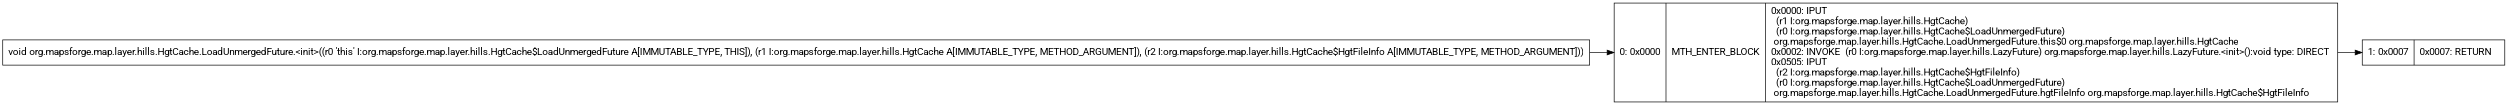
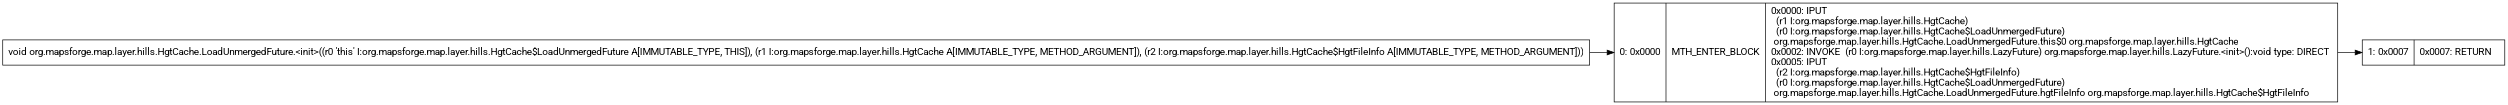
node "0: 0x0000": text "0x0505: IPUT" -> "0x0005: IPUT"
